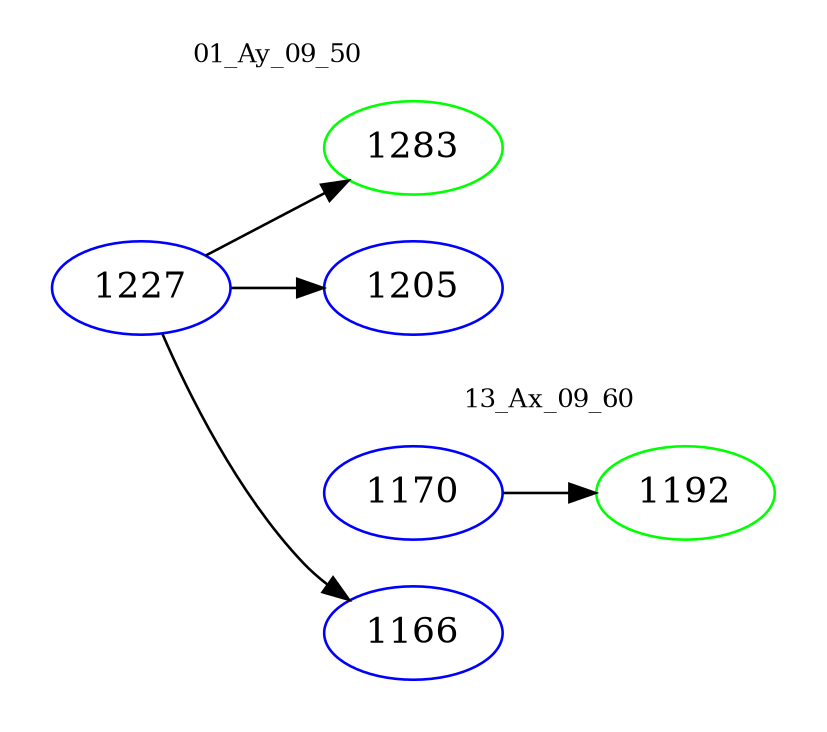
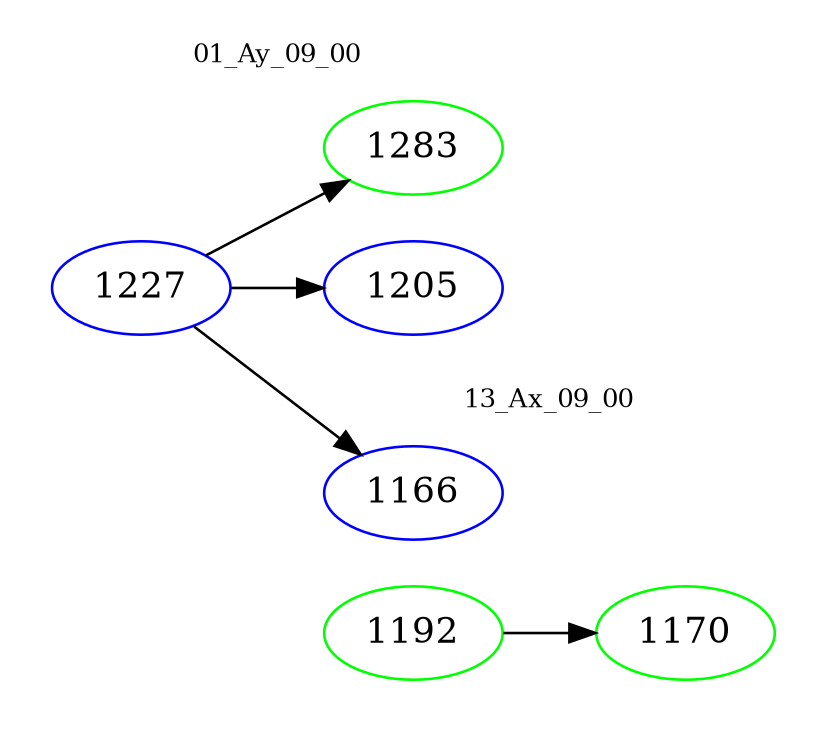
cluster "01_Ay_09_50": label "01_Ay_09_50" -> "01_Ay_09_00"
cluster "13_Ax_09_60": label "13_Ax_09_60" -> "13_Ax_09_00"
node "1170": color blue -> green
edge "1170" -> "1192": reversed
